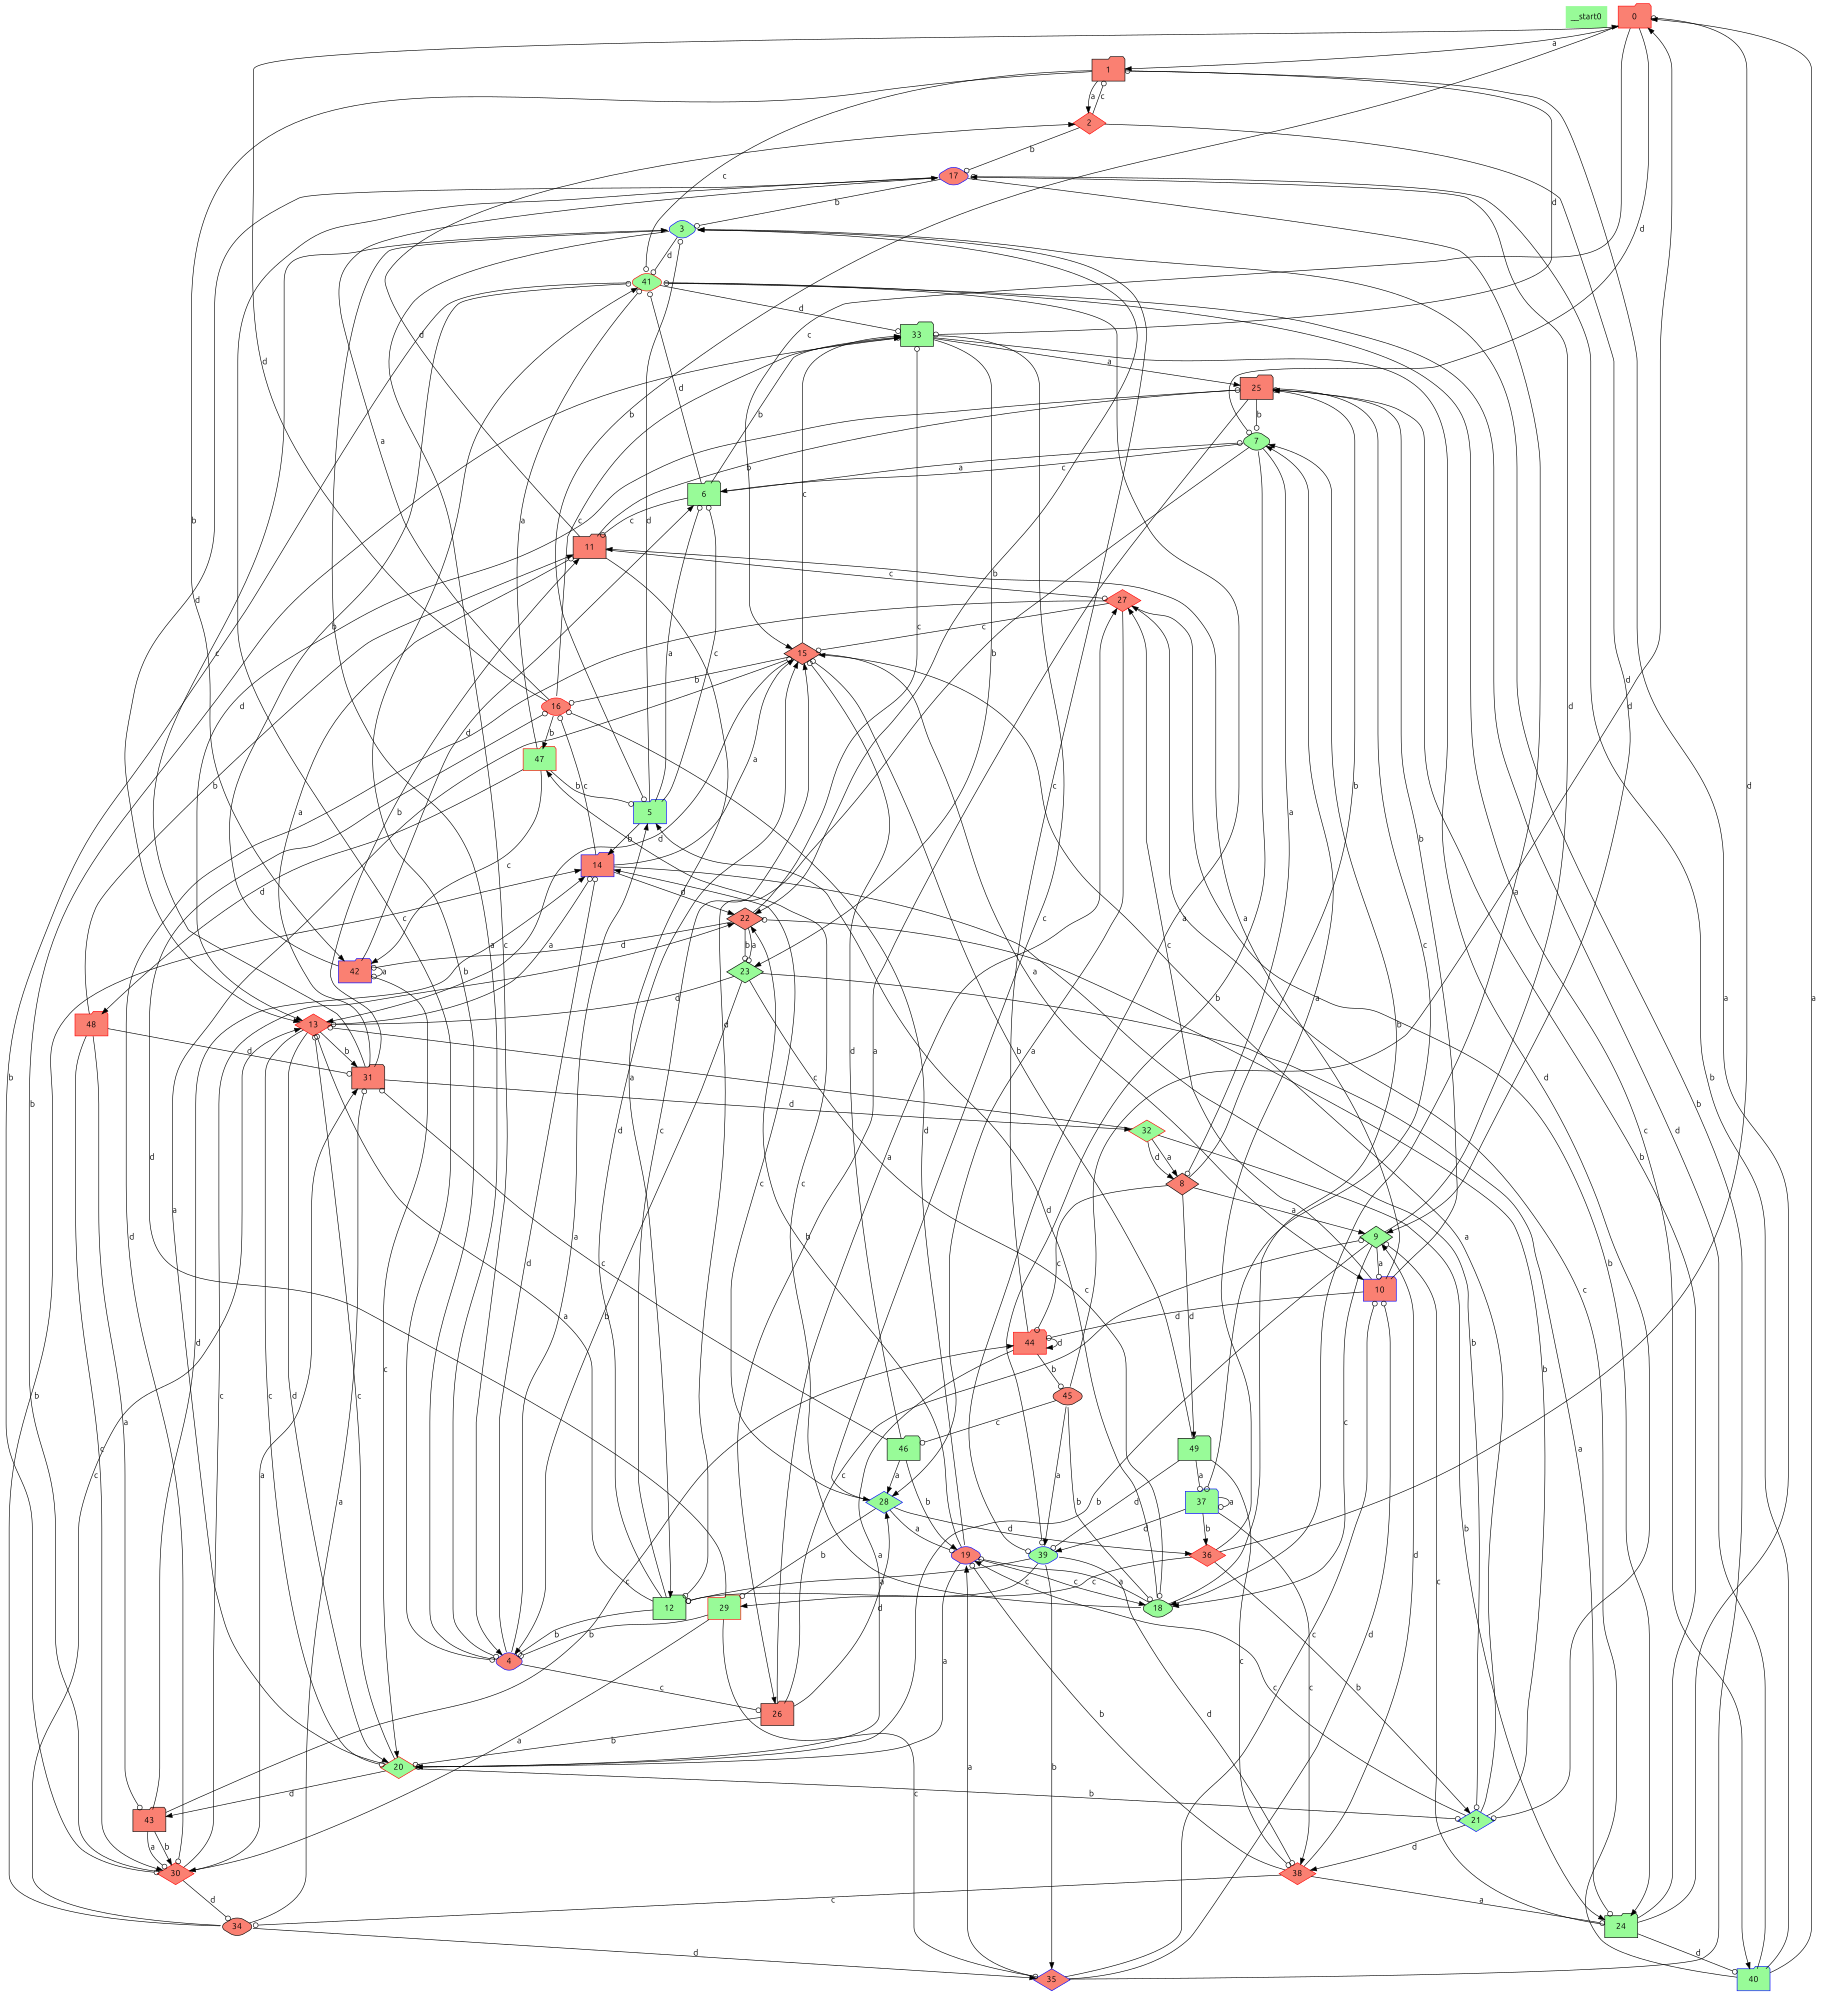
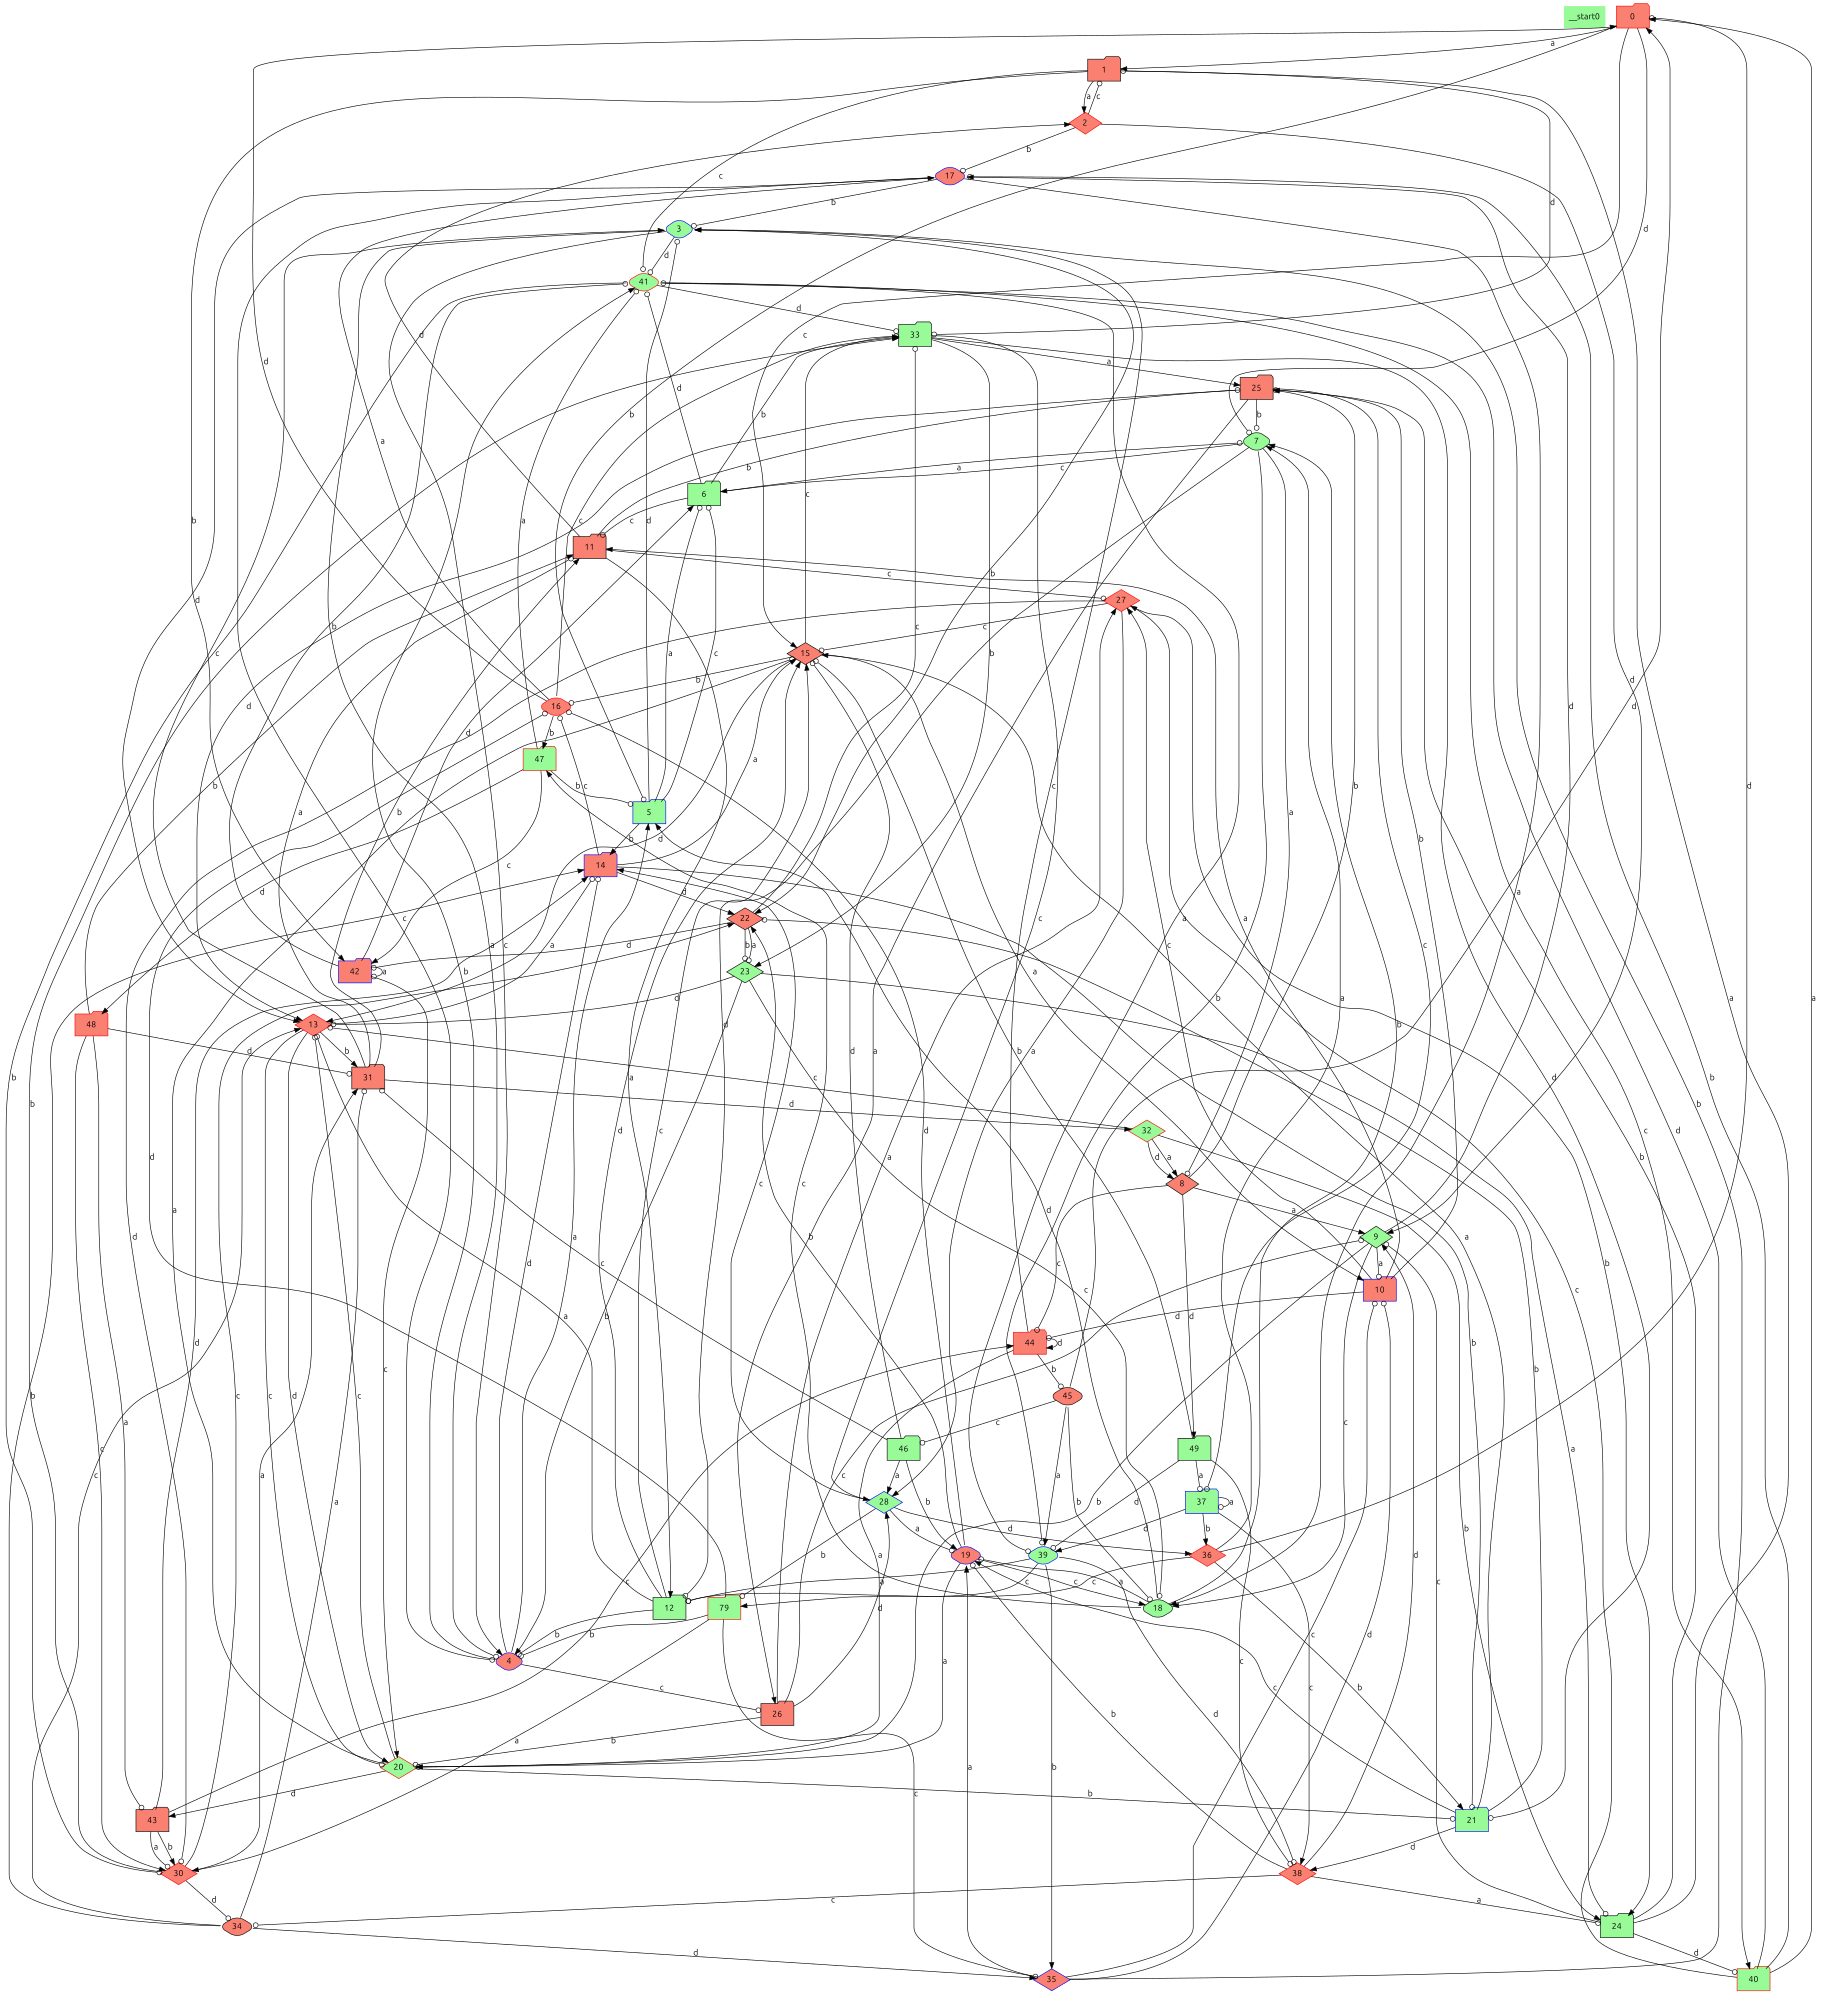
node "29": label "29" -> "79"
node "21": shape diamond -> folder
node "40": color blue -> red
